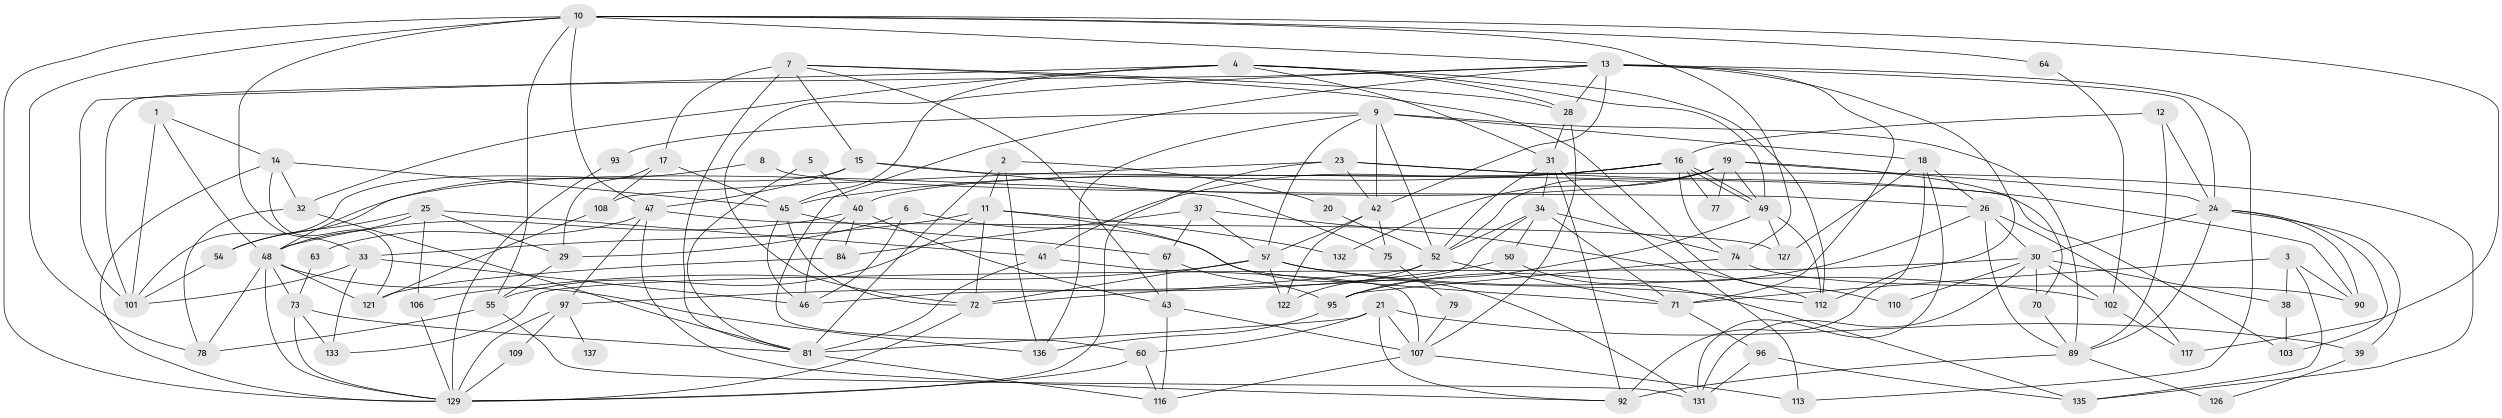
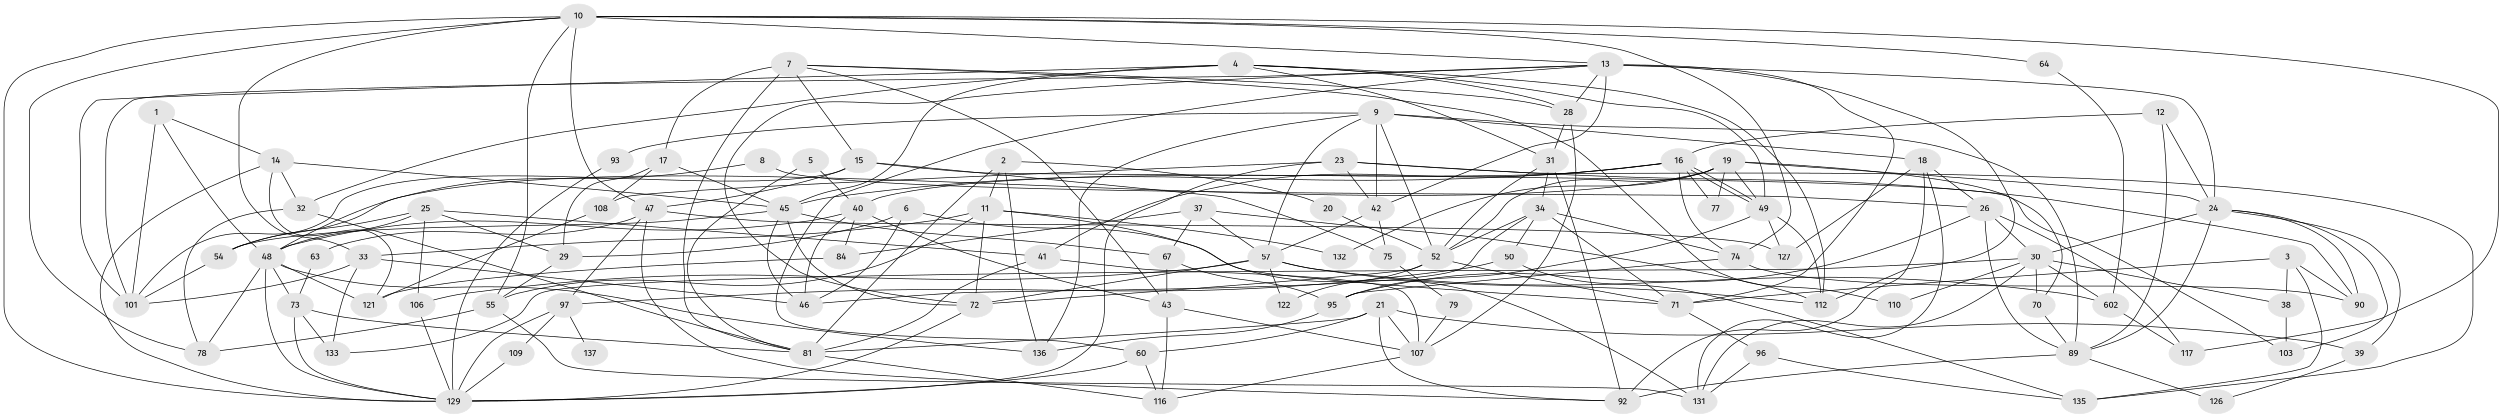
edge "45" -- "54": added
edge "42" -- "122": removed
node "102": label "102" -> "602"
node "113": removed
